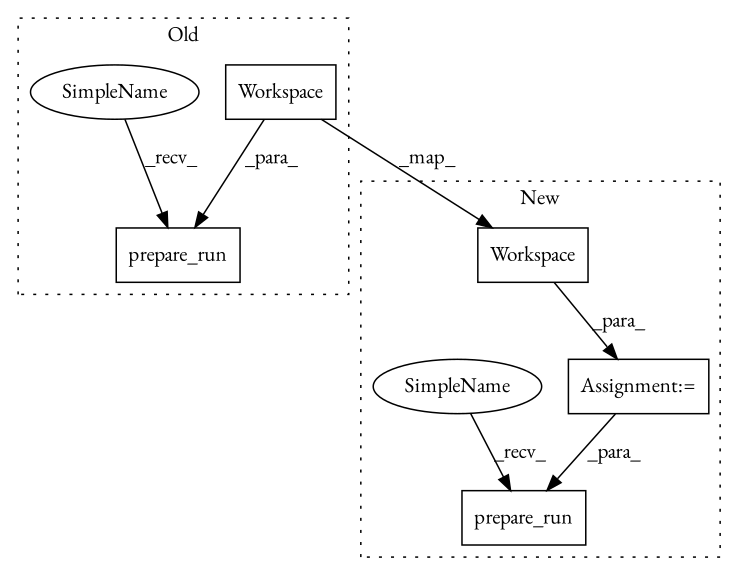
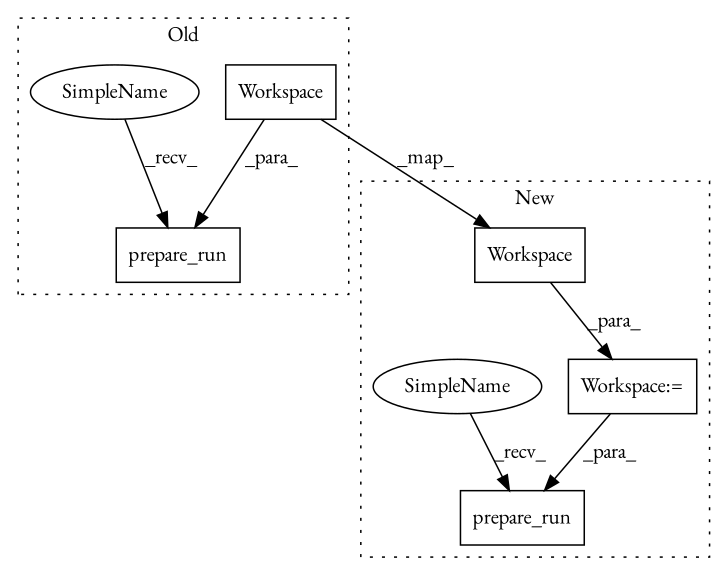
node "Assignment:=": label "Assignment:=" -> "Workspace:="
